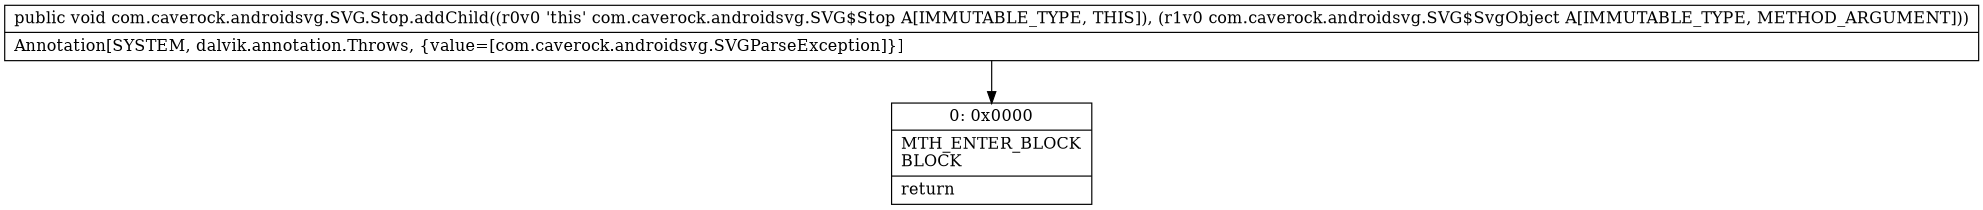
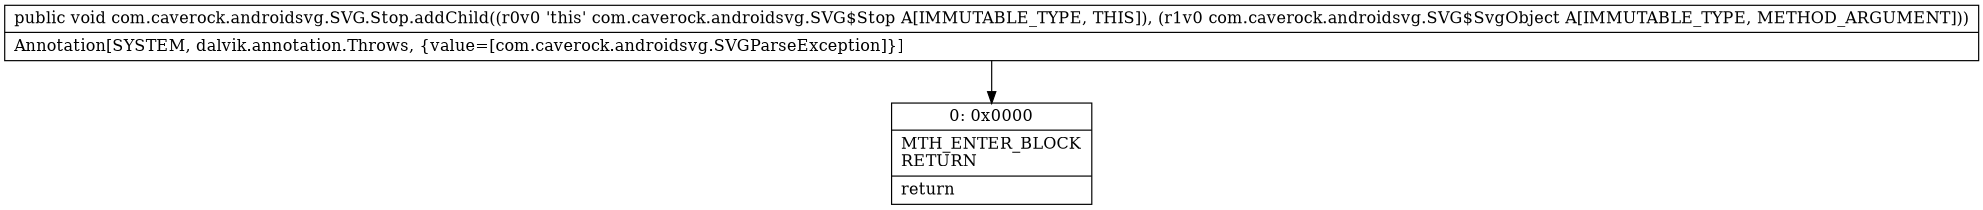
node "0: 0x0000": text "BLOCK" -> "RETURN"
